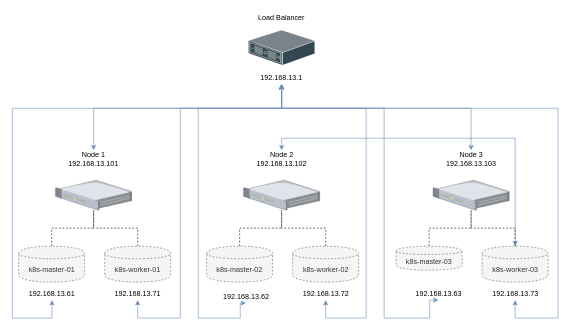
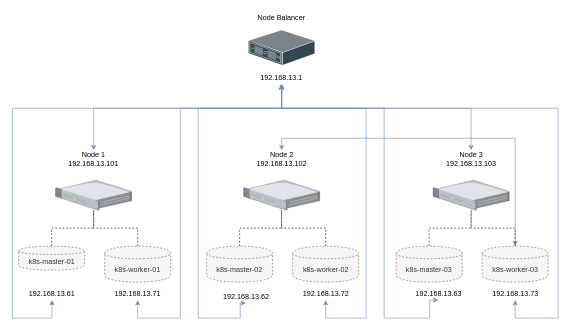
node "Load Balancer": label "Load Balancer" -> "Node Balancer"
node "k8s-master-03": size 66x24 -> 66x36
node "k8s-master-01": size 66x36 -> 66x24
